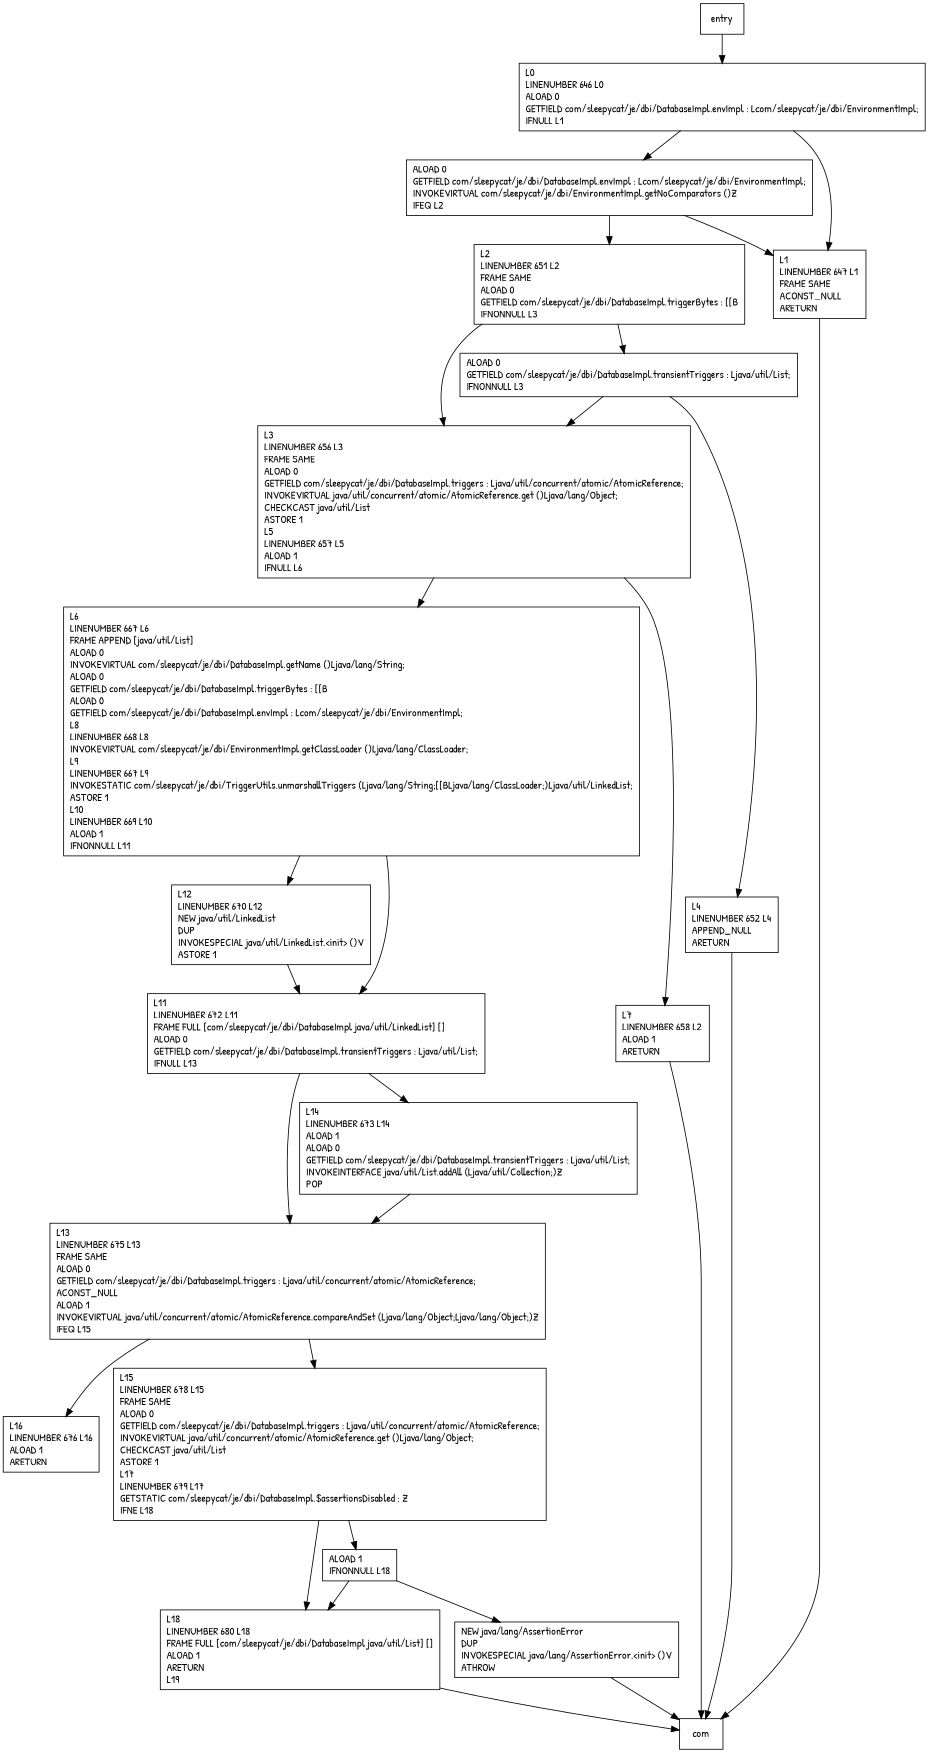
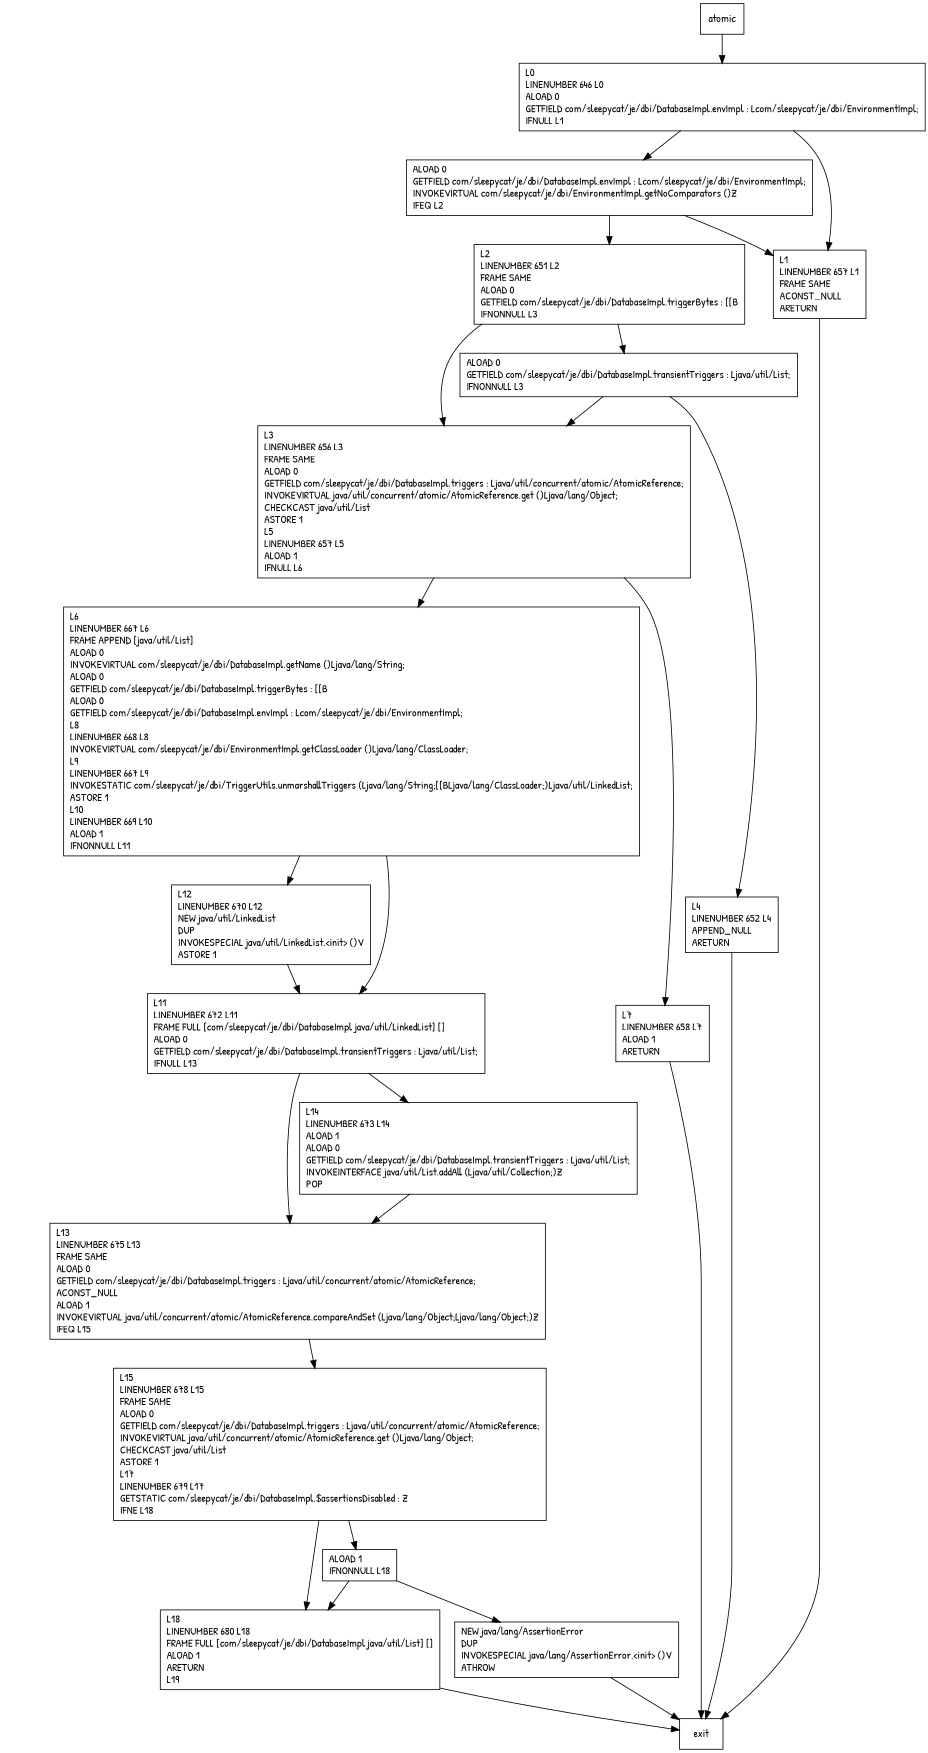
node "entry": label "entry" -> "atomic"
node "L1 LINENUMBER 647 L1 FRAME SAME ACONST_NULL ARETURN": label "L1 LINENUMBER 647 L1 FRAME SAME ACONST_NULL ARETURN" -> "L1 LINENUMBER 657 L1 FRAME SAME ACONST_NULL ARETURN"
node "L7 LINENUMBER 658 L2 ALOAD 1 ARETURN": label "L7 LINENUMBER 658 L2 ALOAD 1 ARETURN" -> "L7 LINENUMBER 658 L7 ALOAD 1 ARETURN"
node "L16 LINENUMBER 676 L16 ALOAD 1 ARETURN": removed
node "com": label "com" -> "exit"
